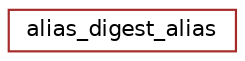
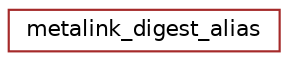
node "alias_digest_alias": label "alias_digest_alias" -> "metalink_digest_alias"
